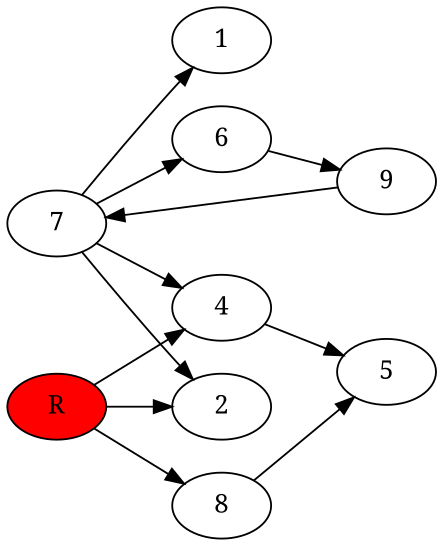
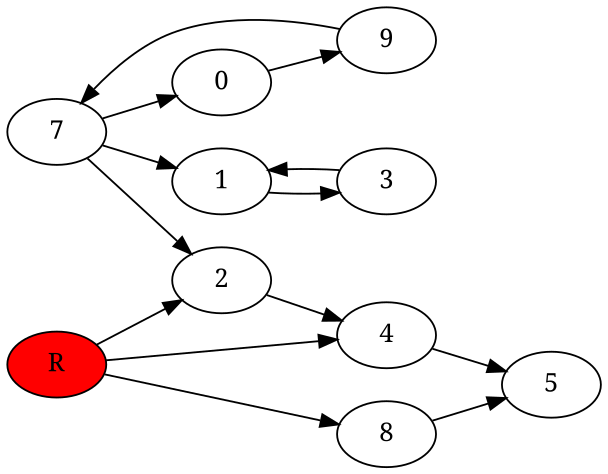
node "6": label "6" -> "0"
node "3": added
edge "7" -> "4": now "2" -> "4"
